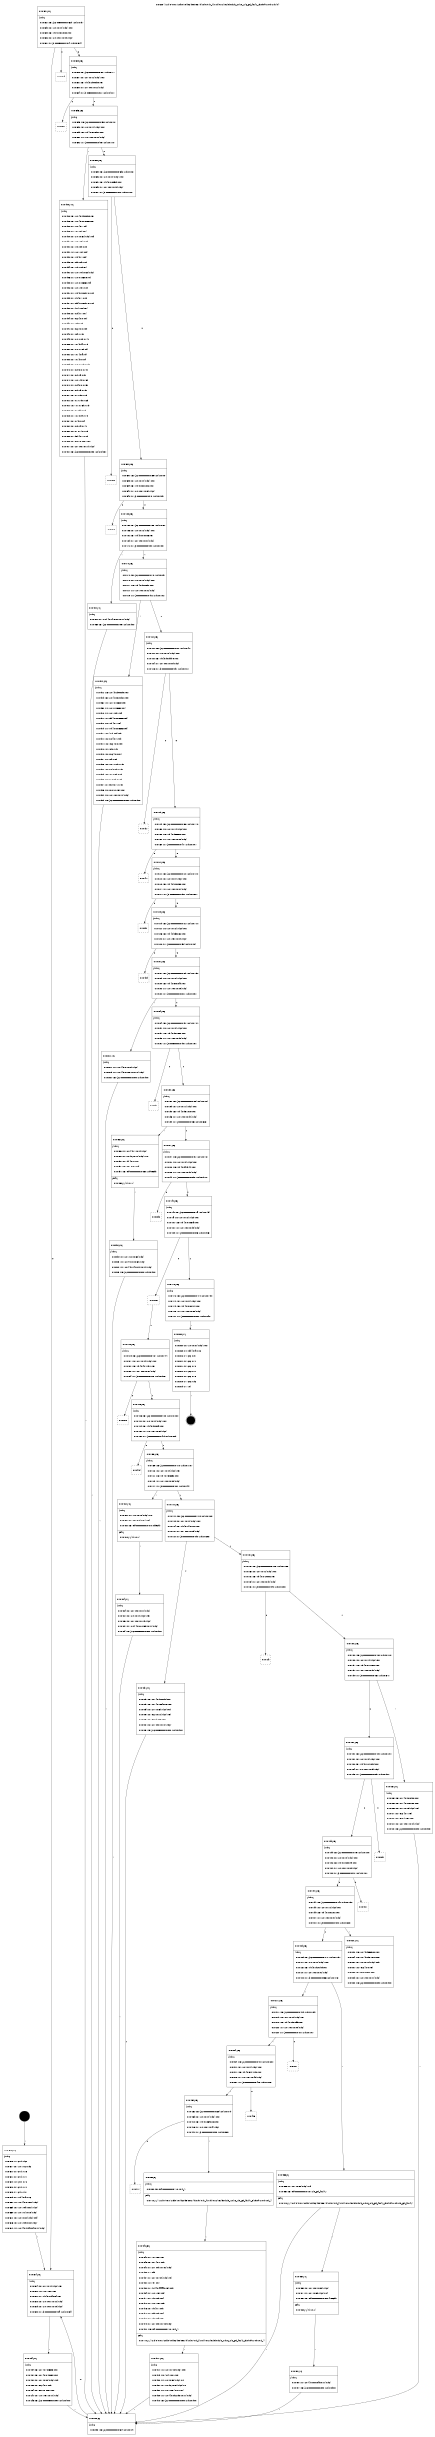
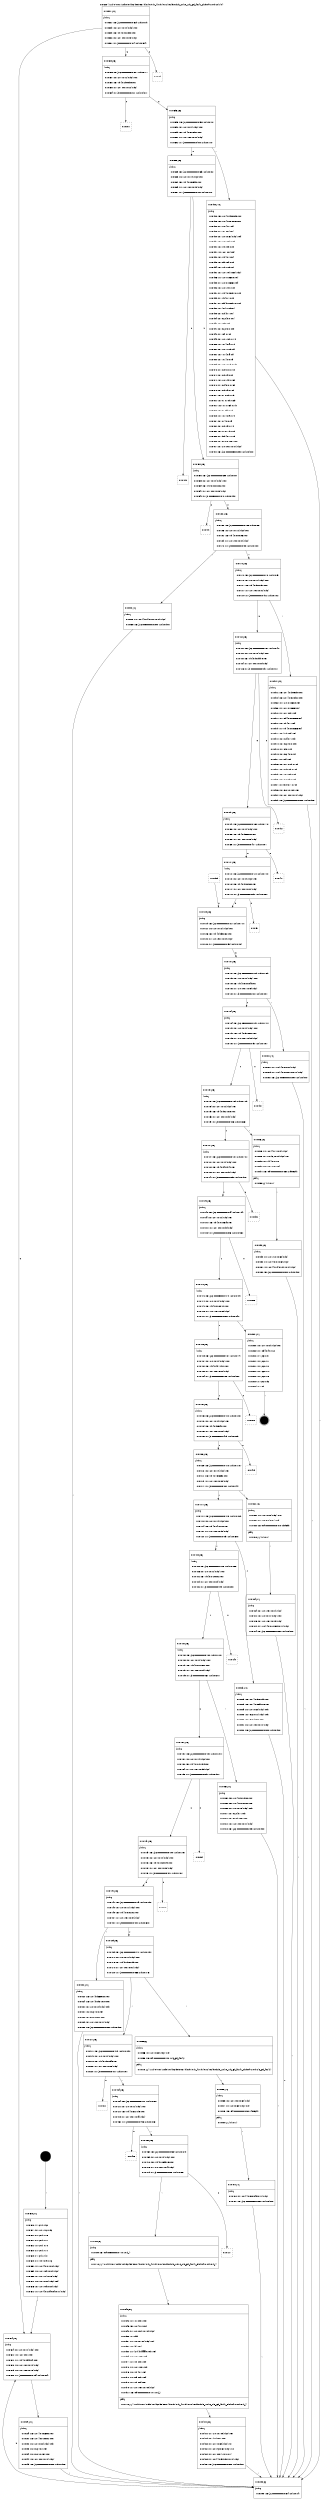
edge "0x40167d [25]" -> "0x401dad": reversed
edge "0x402085" -> "0x40172c [25]": now "0x401713 [25]" -> "0x40172c [25]"
edge "0x401c55 [9]" -> "0x4020e0 [5]": now "0x401a8a [27]" -> "0x4020e0 [5]"
